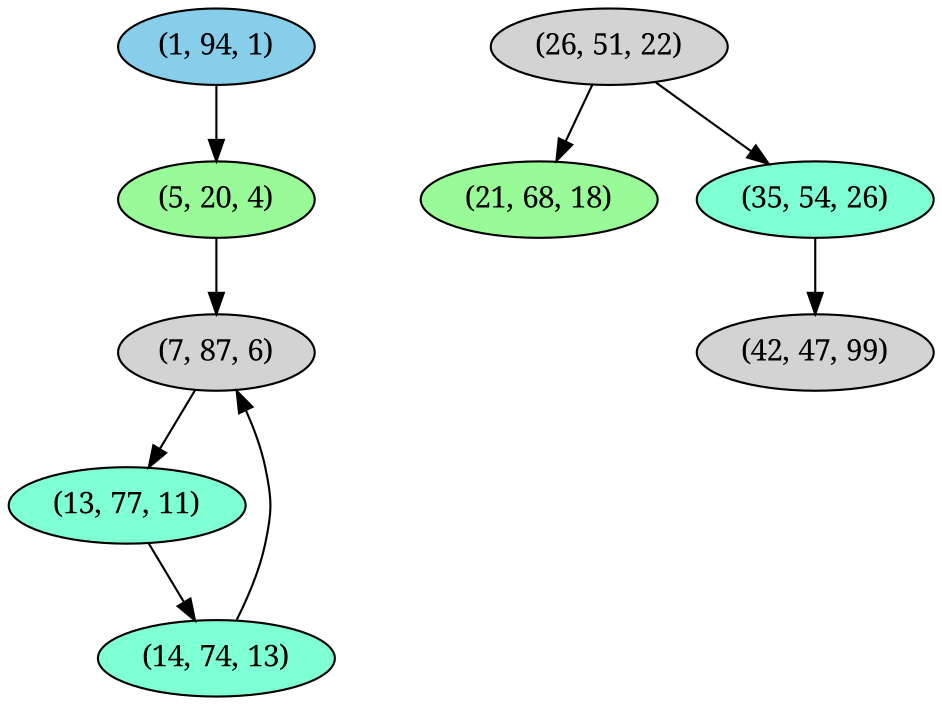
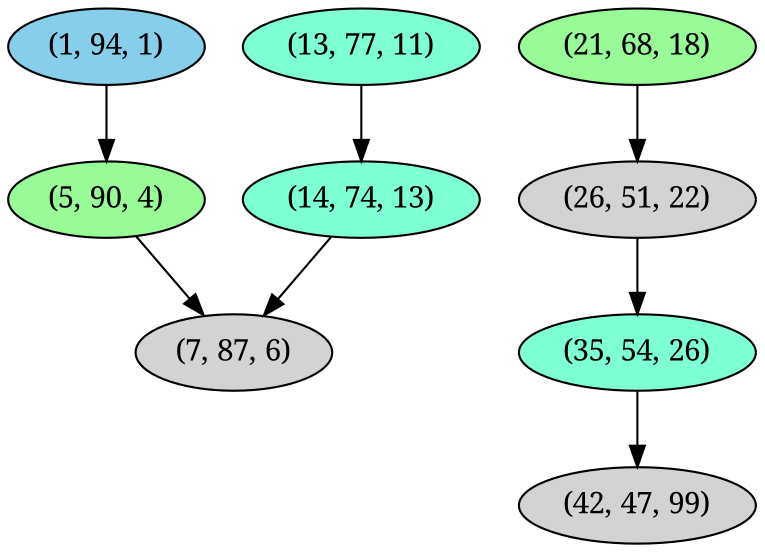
edge "(26, 51, 22)" -> "(21, 68, 18)": reversed
node "(5, 20, 4)": label "(5, 20, 4)" -> "(5, 90, 4)"
edge "(7, 87, 6)" -> "(13, 77, 11)": removed
